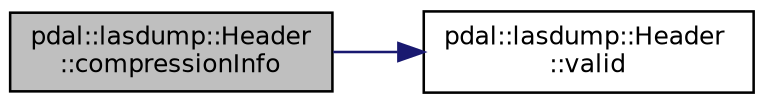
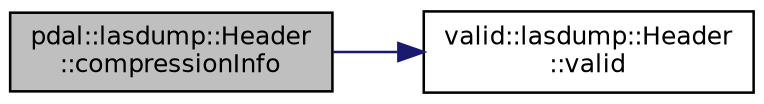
node "pdal::lasdump::Header ::valid": label "pdal::lasdump::Header ::valid" -> "valid::lasdump::Header ::valid"
